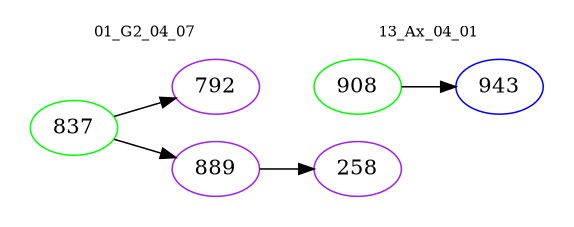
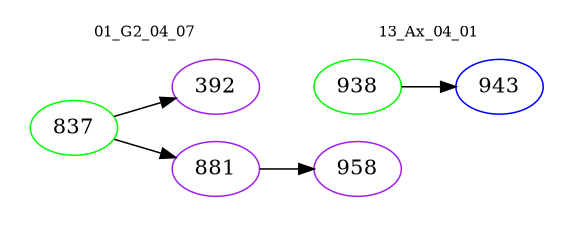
node "792": label "792" -> "392"
node "908": label "908" -> "938"
node "889": label "889" -> "881"
node "258": label "258" -> "958"
